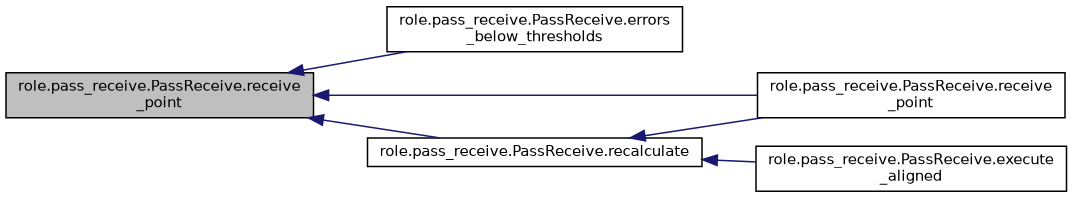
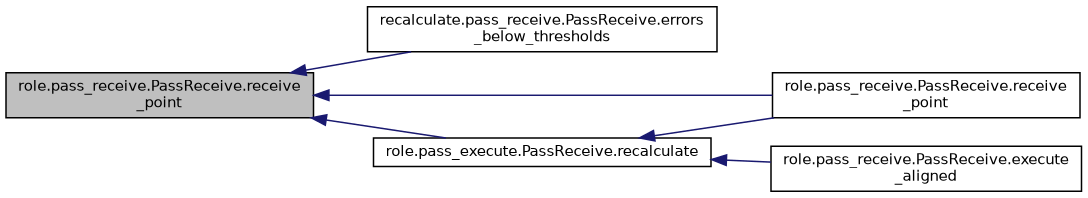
node "role.pass_receive.PassReceive.errors _below_thresholds": label "role.pass_receive.PassReceive.errors _below_thresholds" -> "recalculate.pass_receive.PassReceive.errors _below_thresholds"
node "role.pass_receive.PassReceive.recalculate": label "role.pass_receive.PassReceive.recalculate" -> "role.pass_execute.PassReceive.recalculate"
